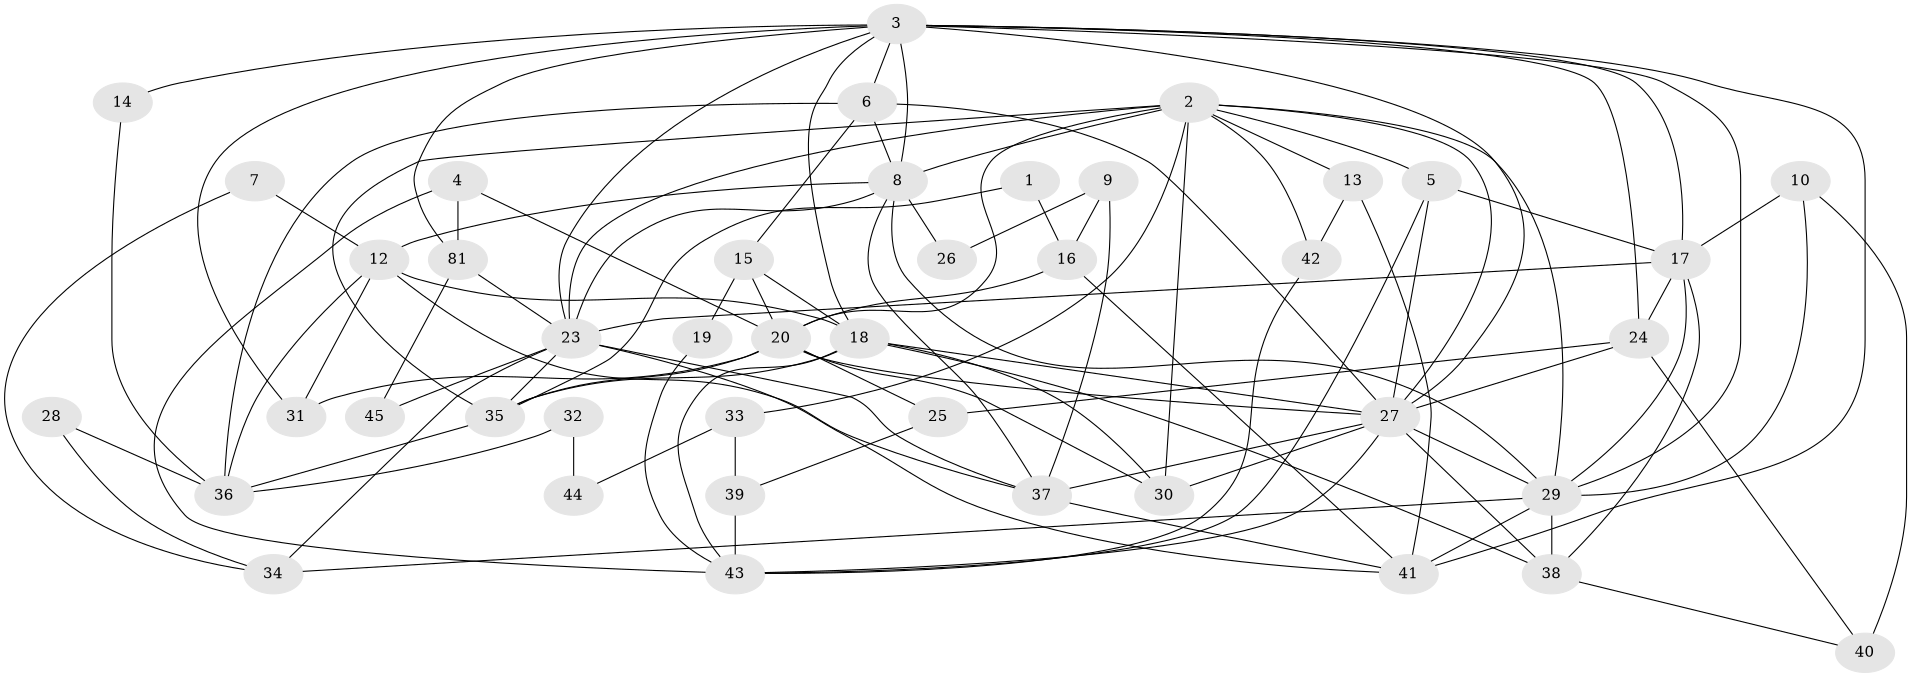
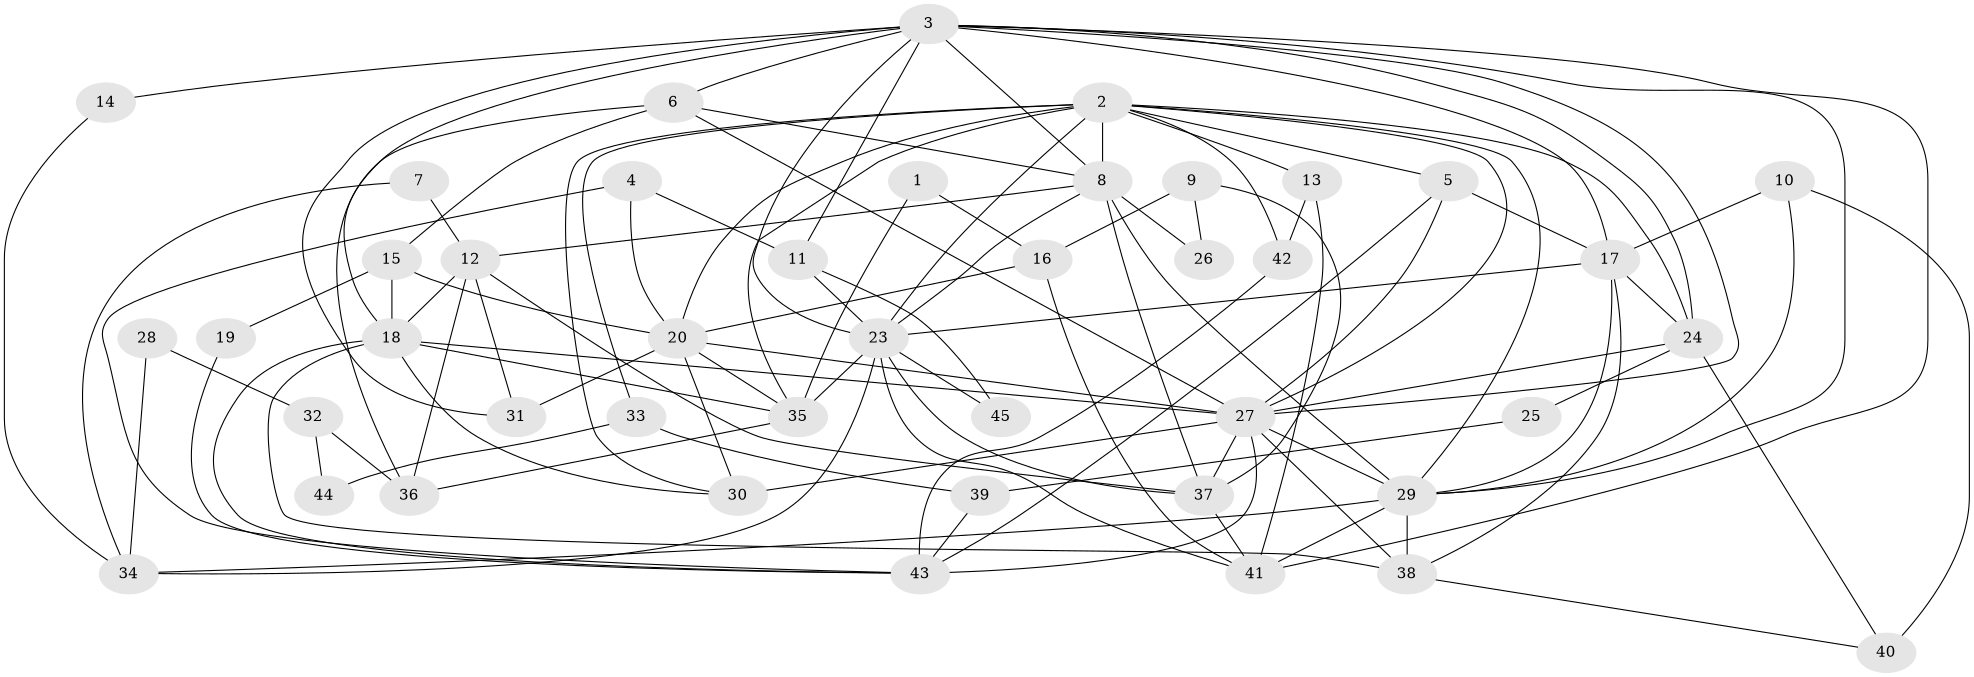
edge "2" -- "24": added
node "81": label "81" -> "11"
edge "14" -- "36": now "14" -- "34"
edge "20" -- "25": removed
edge "28" -- "36": now "28" -- "32"
